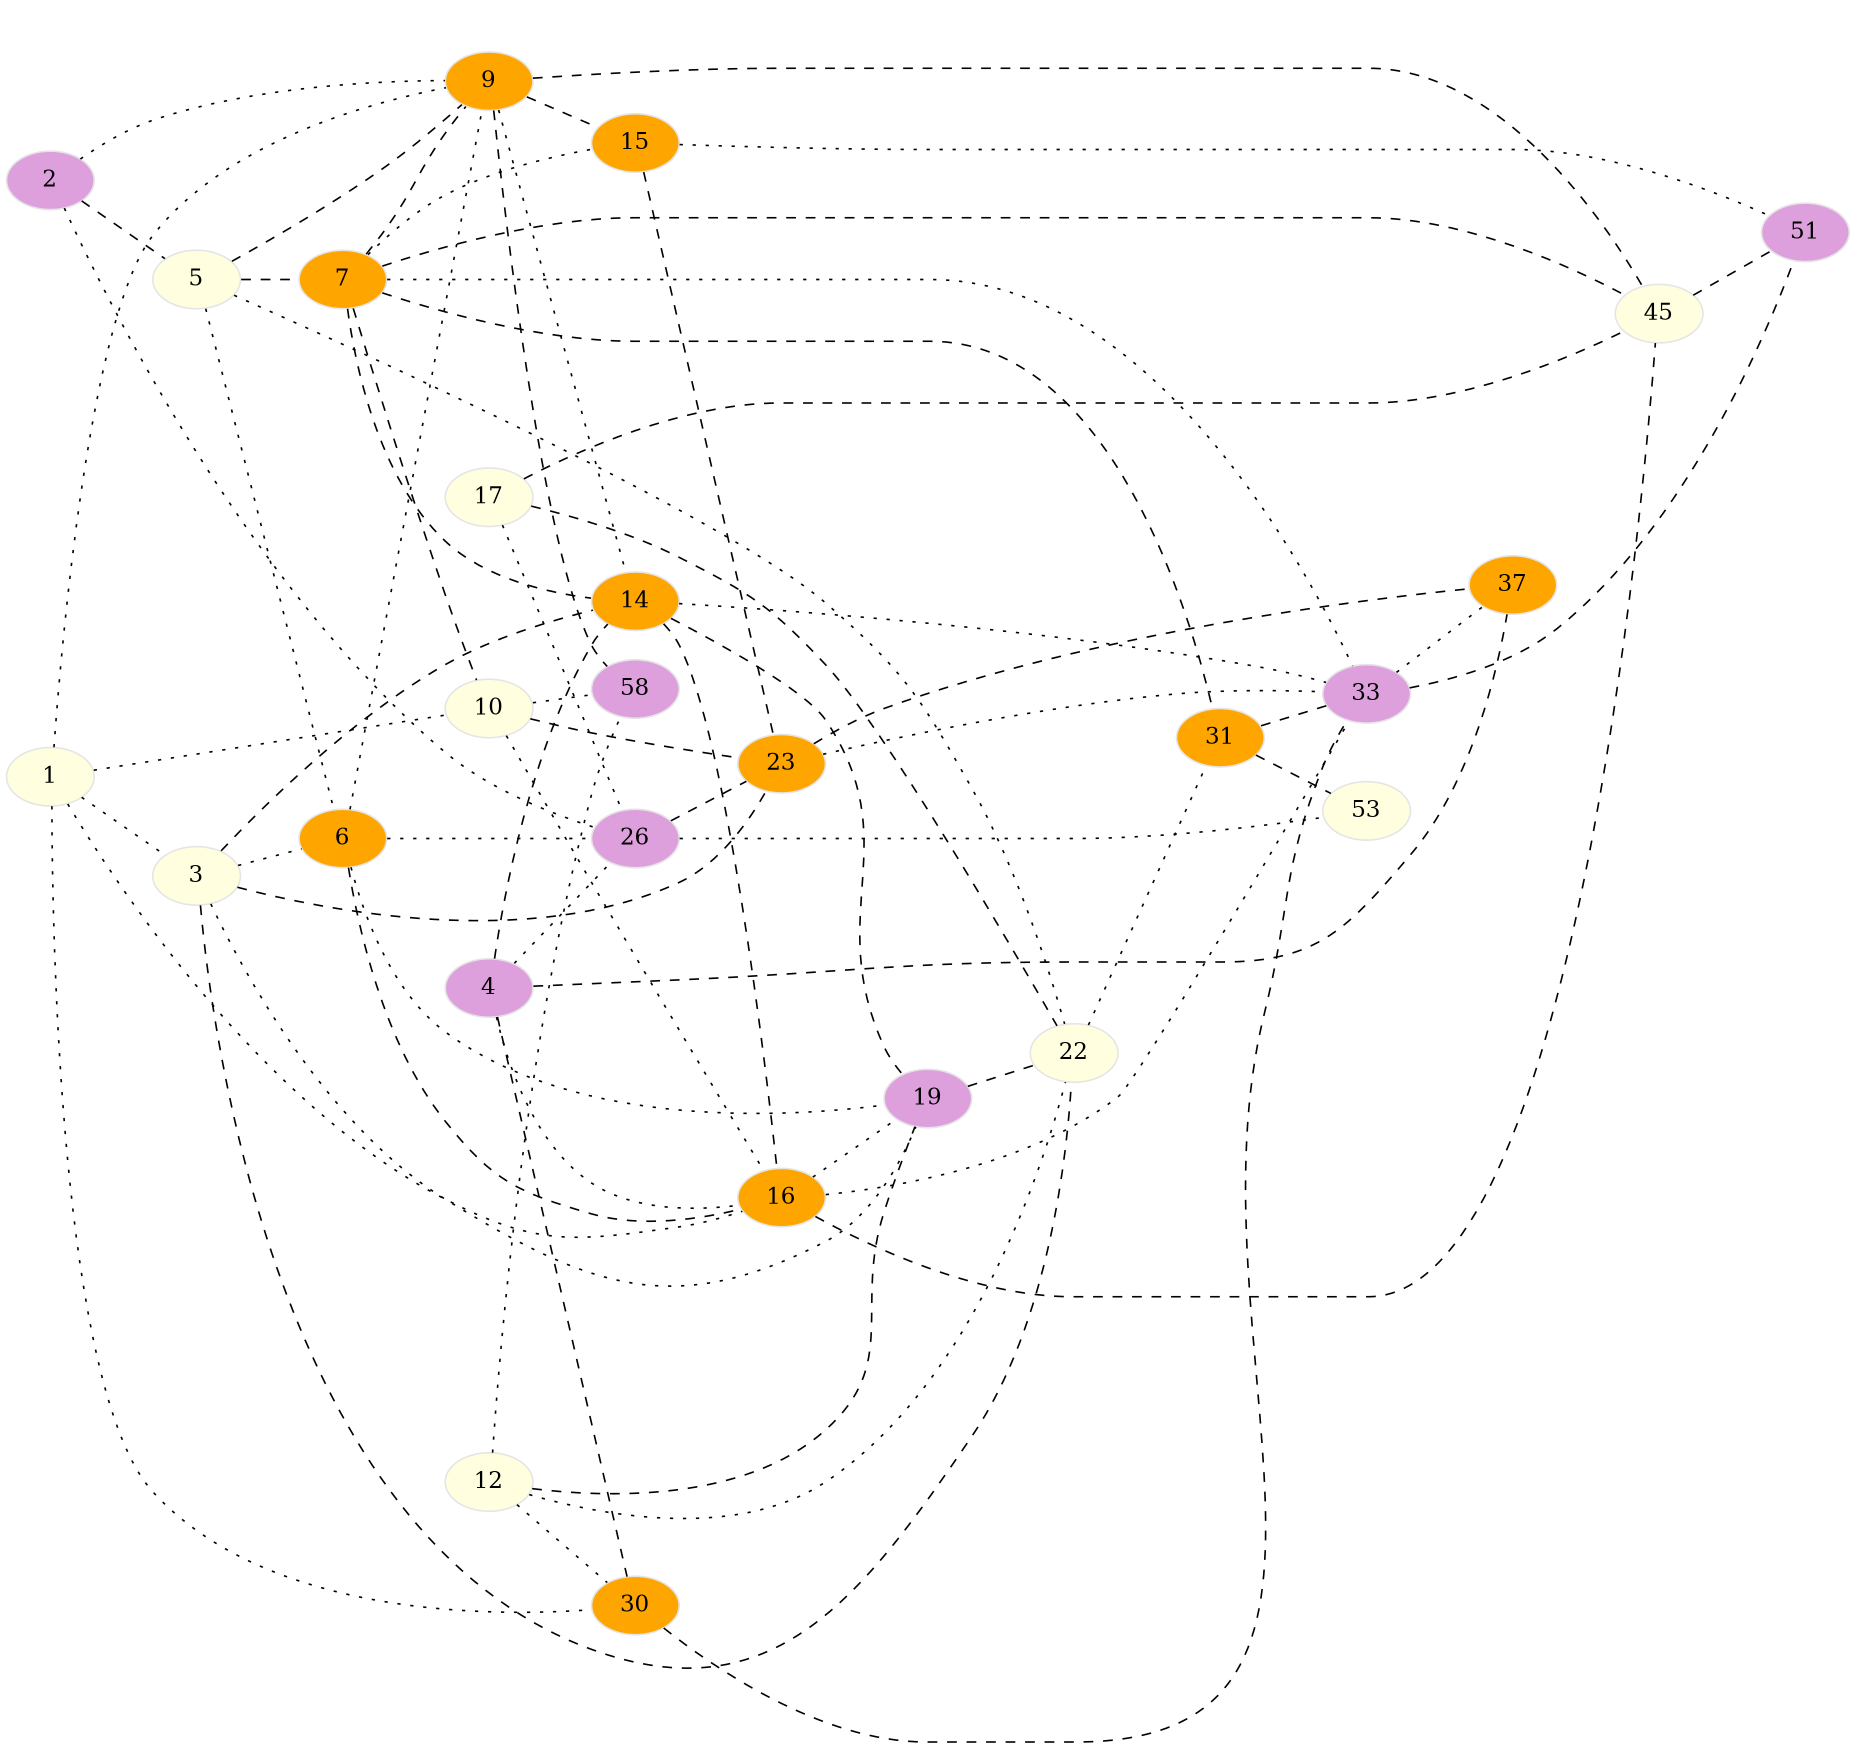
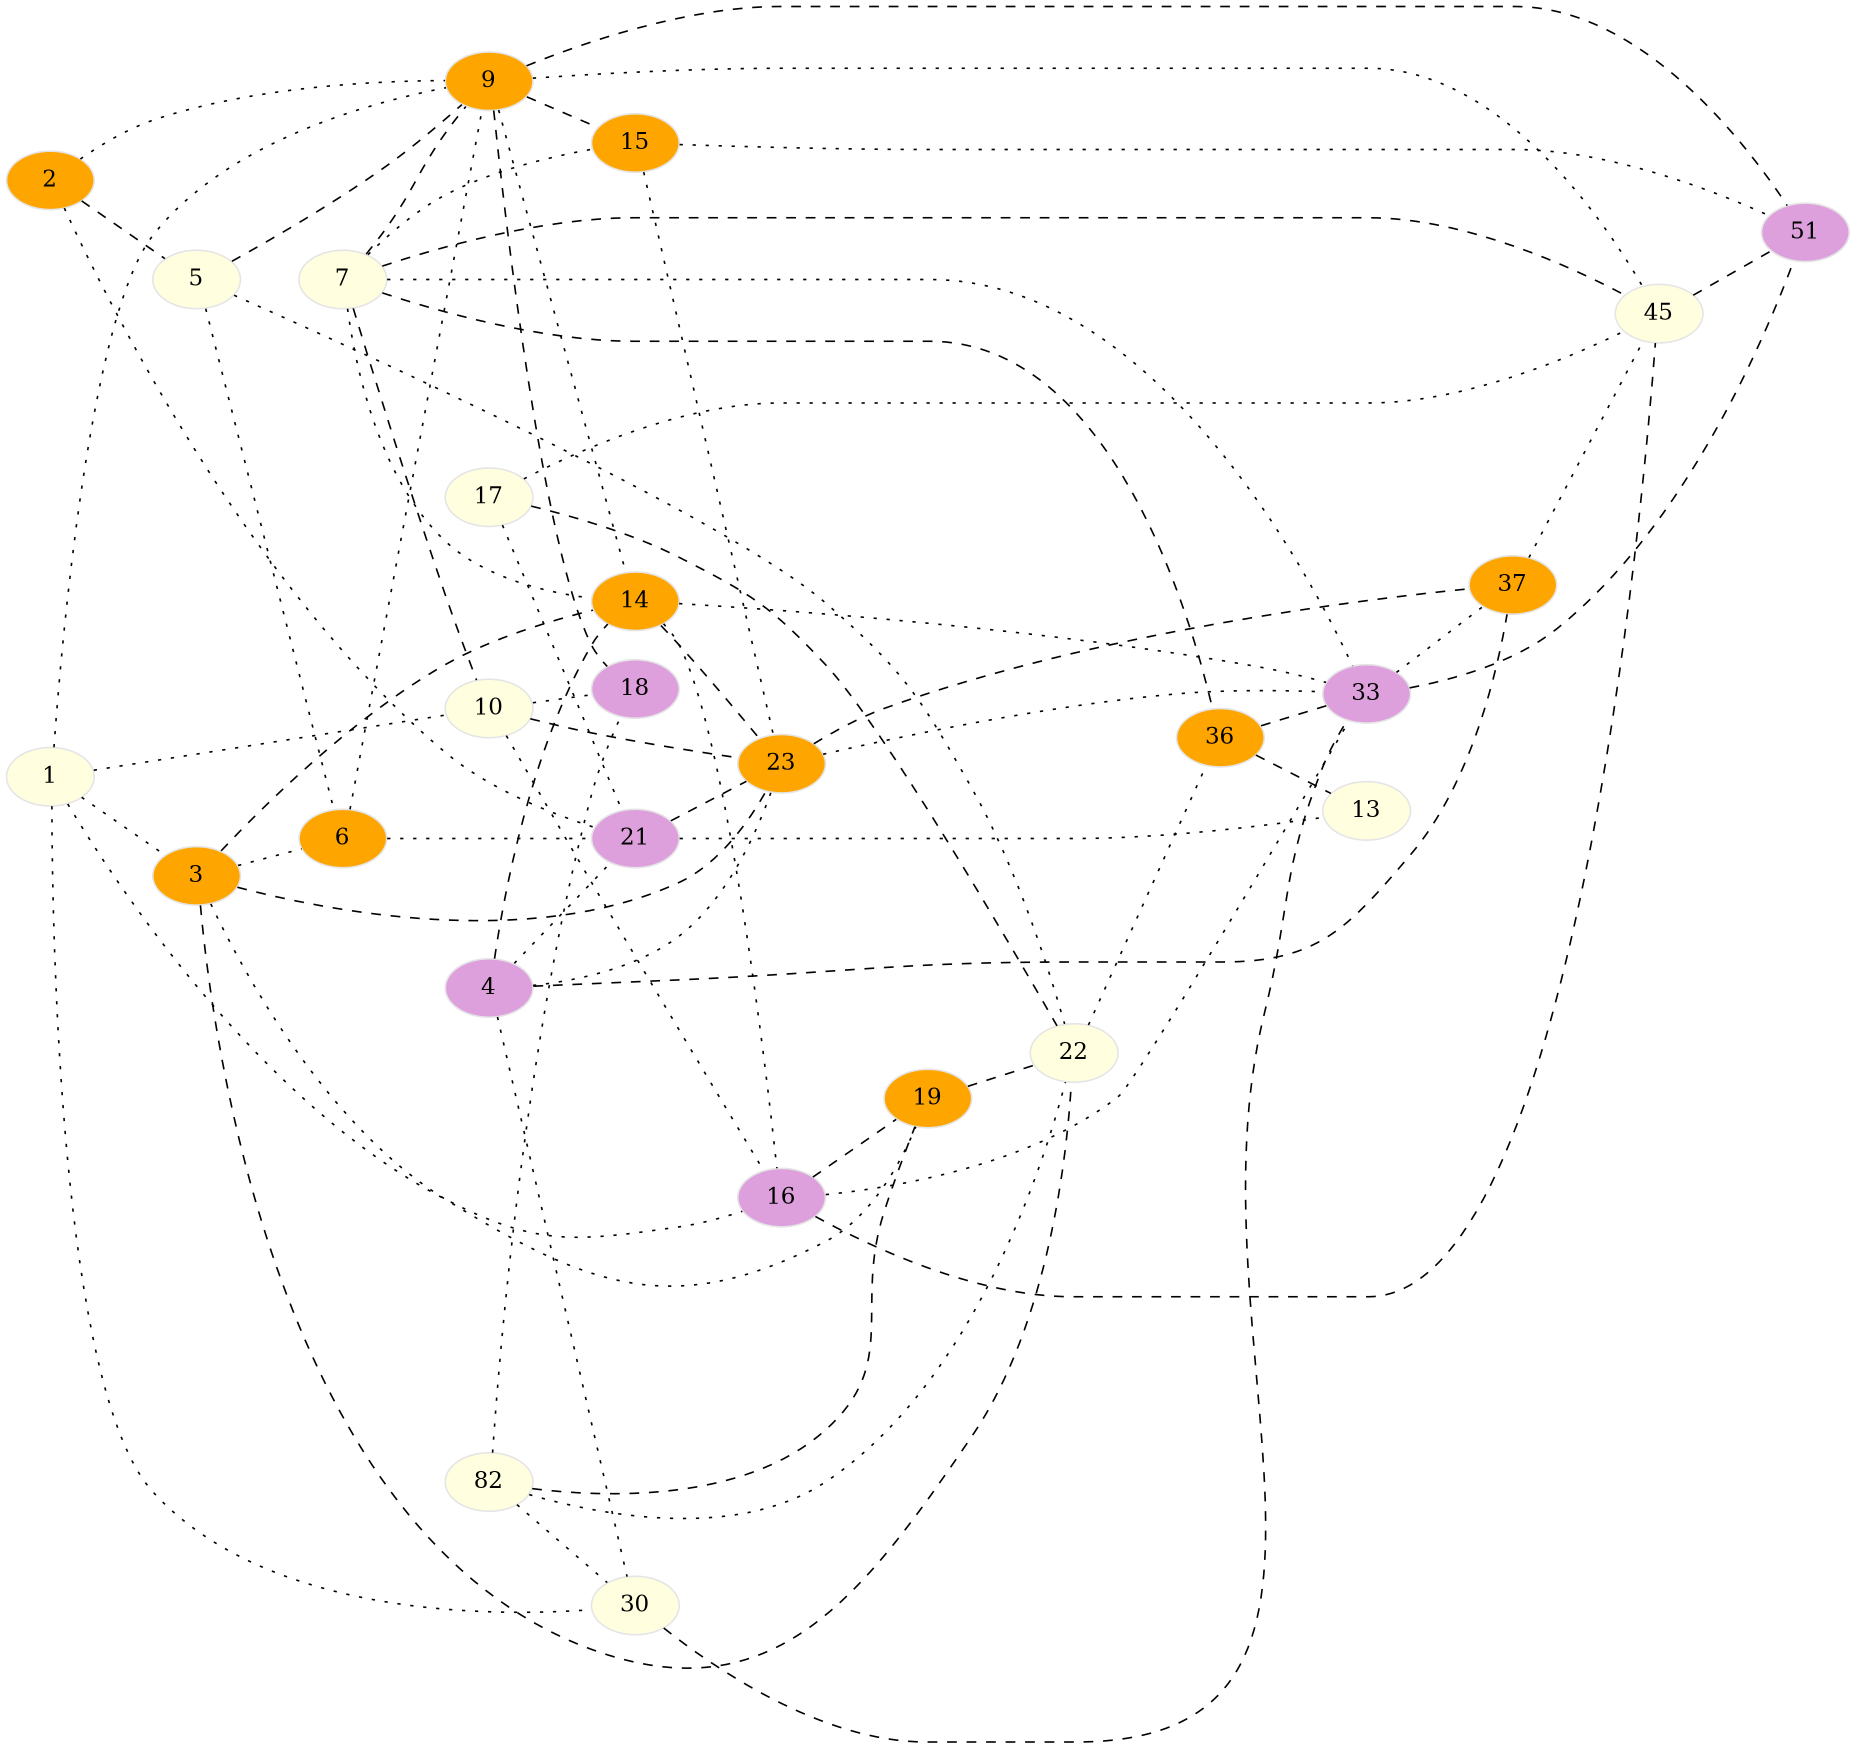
edge "9" -- "51": added
edge "9" -- "45": style dashed -> dotted
node "2": fillcolor plum -> orange
edge "5" -- "7": removed
node "7": fillcolor orange -> lightyellow
edge "45" -- "17": style dashed -> dotted
edge "45" -- "37": added
edge "15" -- "23": style dashed -> dotted
edge "7" -- "14": style dashed -> dotted
node "58": label "58" -> "18"
node "31": label "31" -> "36"
edge "14" -- "19": now "14" -- "23"
node "53": label "53" -> "13"
node "26": label "26" -> "21"
node "3": fillcolor lightyellow -> orange
edge "14" -- "16": style dashed -> dotted
edge "6" -- "19": removed
node "19": fillcolor plum -> orange
edge "6" -- "16": removed
edge "19" -- "16": style dotted -> dashed
edge "4" -- "16": now "4" -- "23"
node "16": fillcolor orange -> plum
edge "4" -- "30": style dashed -> dotted
node "12": label "12" -> "82"
node "30": fillcolor orange -> lightyellow
